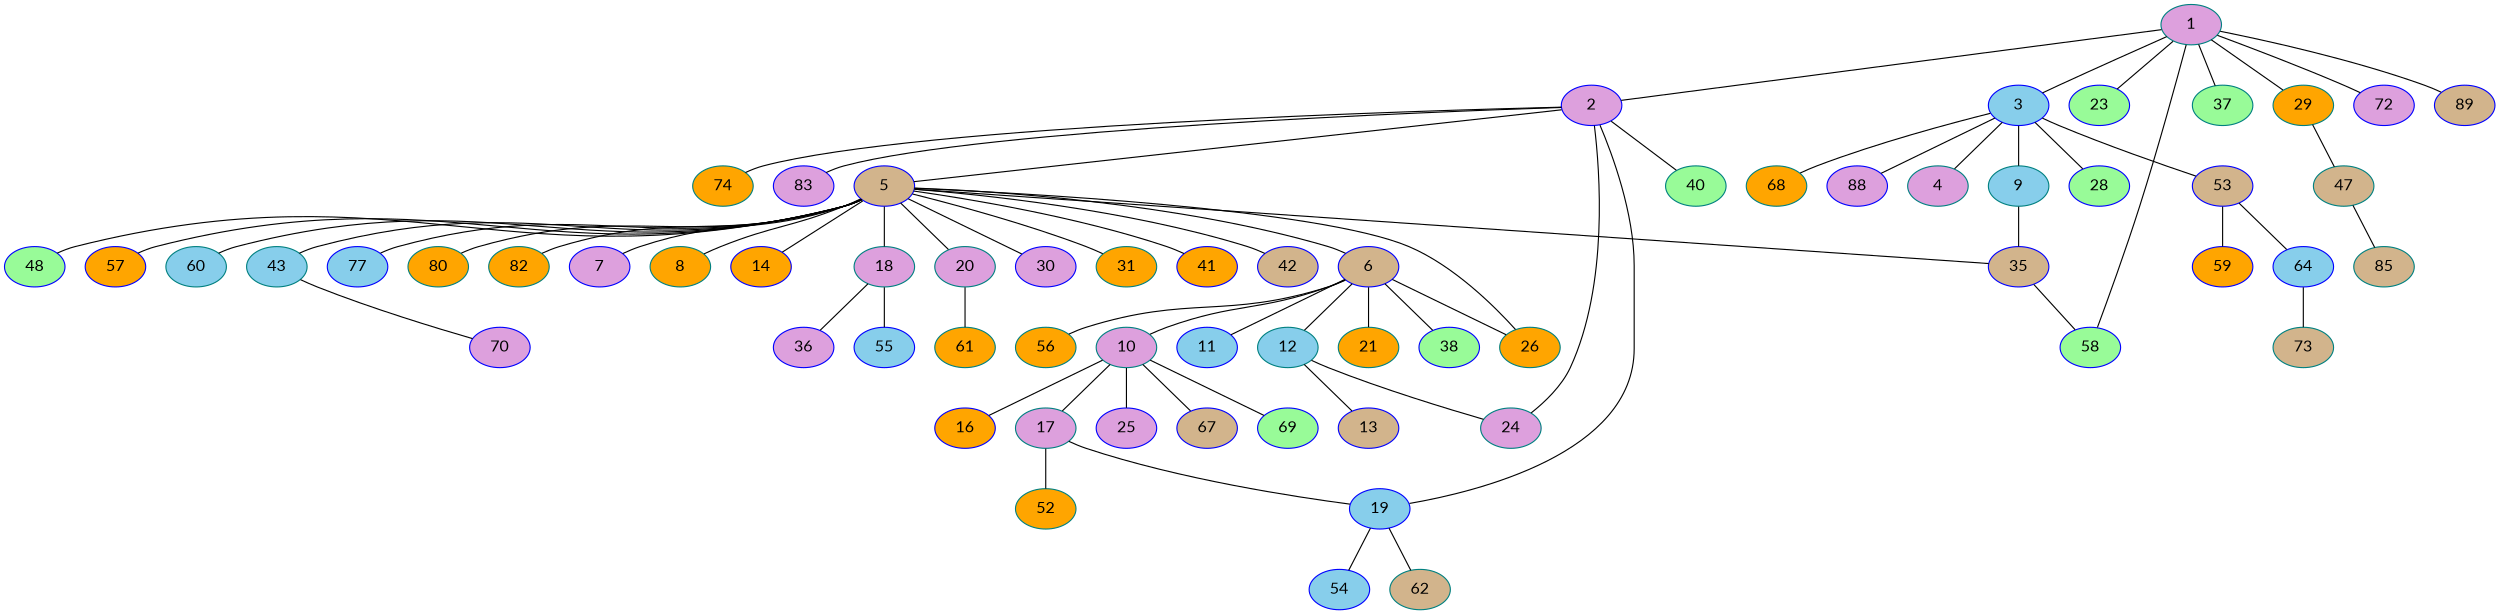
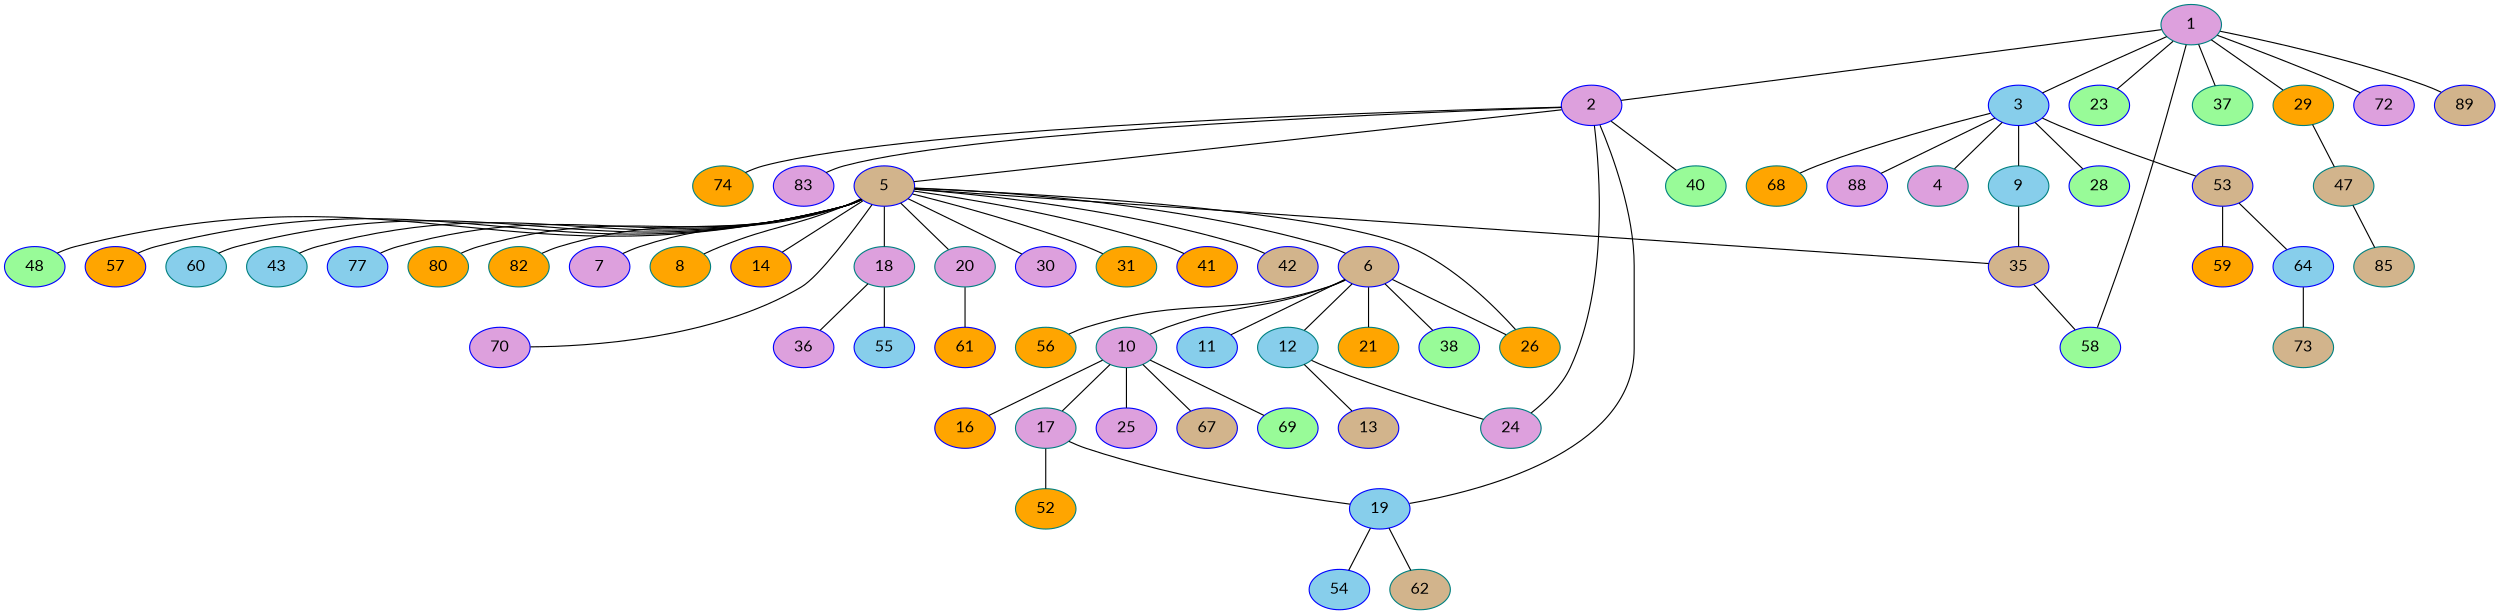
edge "43" -- "70": now "5" -- "70"
node "61": color teal -> blue
